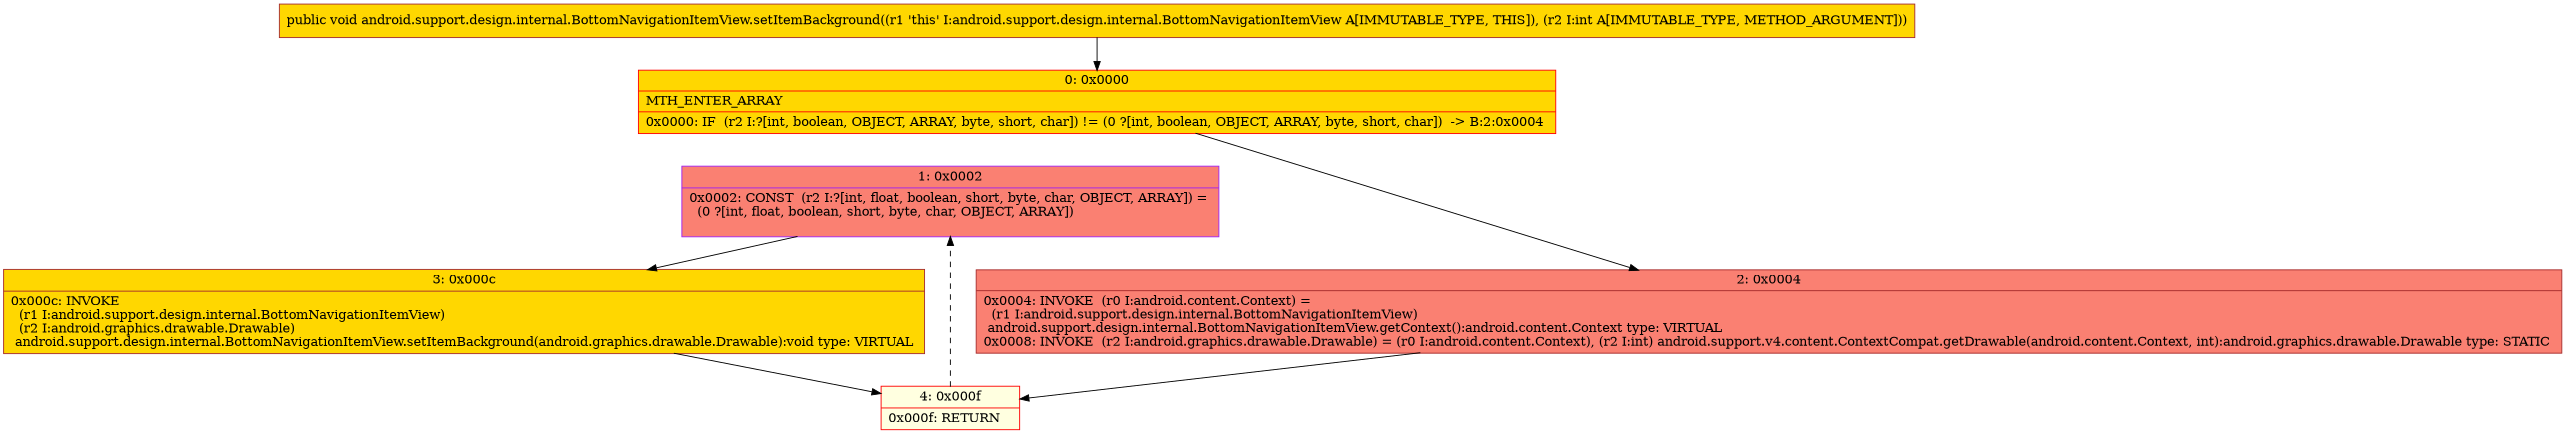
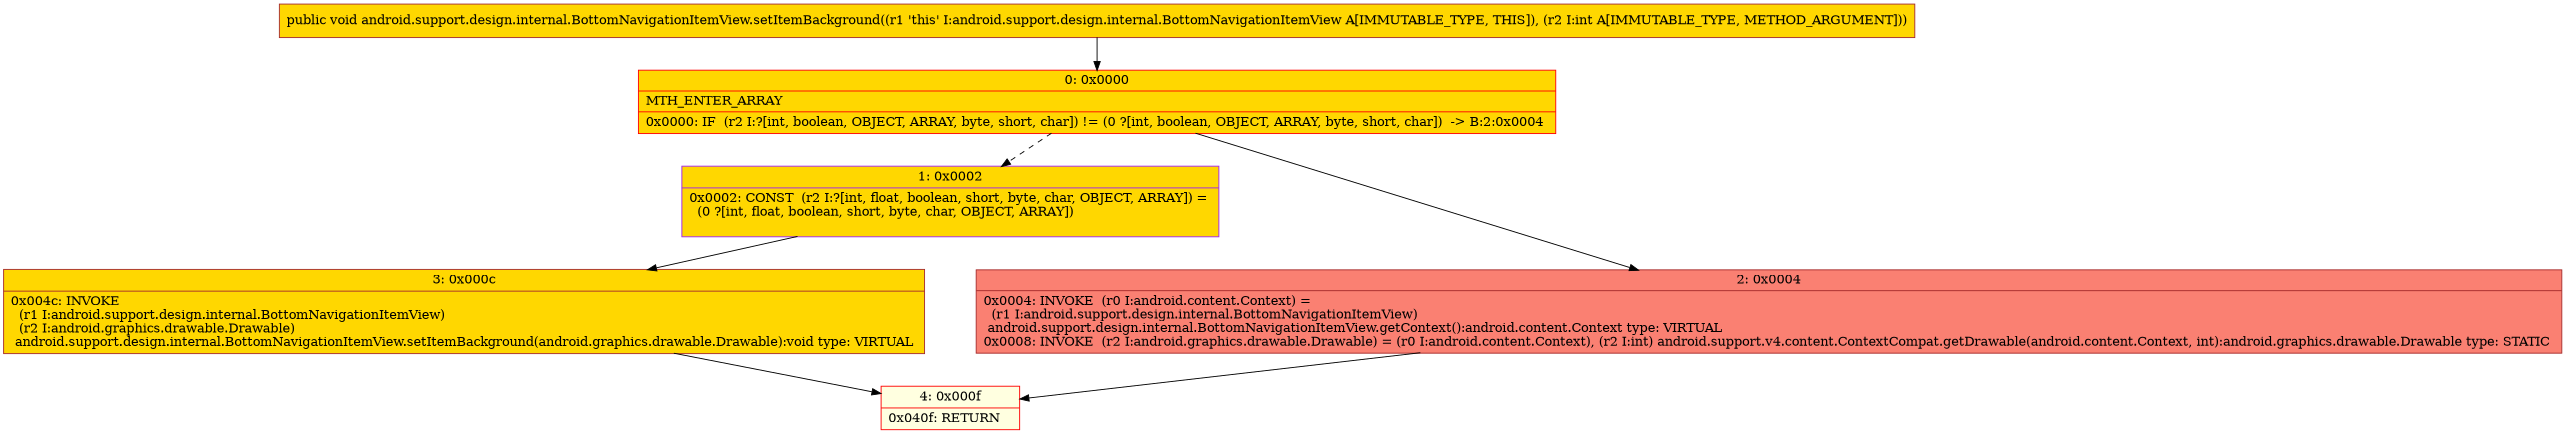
node "1: 0x0002": fillcolor salmon -> gold
node "3: 0x000c": text "0x000c: INVOKE" -> "0x004c: INVOKE"
edge "4: 0x000f" -> "1: 0x0002": now "0: 0x0000" -> "1: 0x0002"
node "4: 0x000f": text "0x000f: RETURN" -> "0x040f: RETURN"
